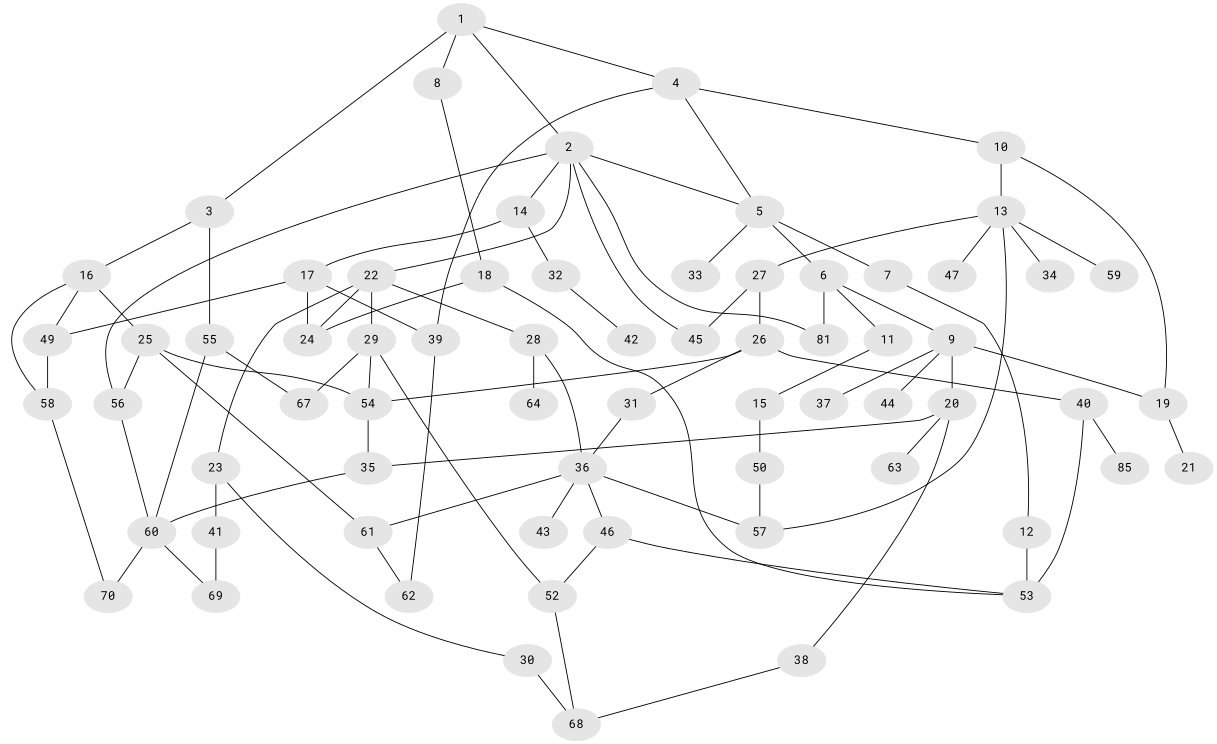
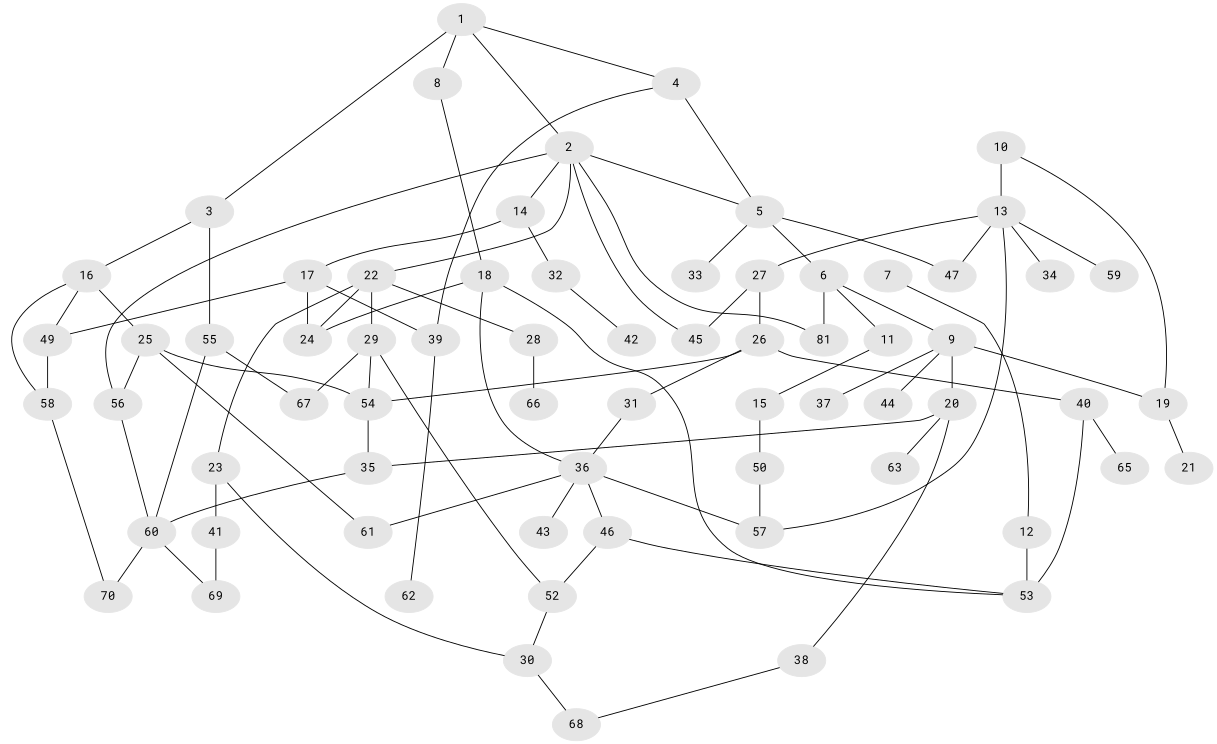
edge "4" -- "10": removed
edge "5" -- "7": now "5" -- "47"
edge "28" -- "36": now "18" -- "36"
node "64": label "64" -> "66"
node "85": label "85" -> "65"
edge "61" -- "62": removed
edge "52" -- "68": now "52" -- "30"
